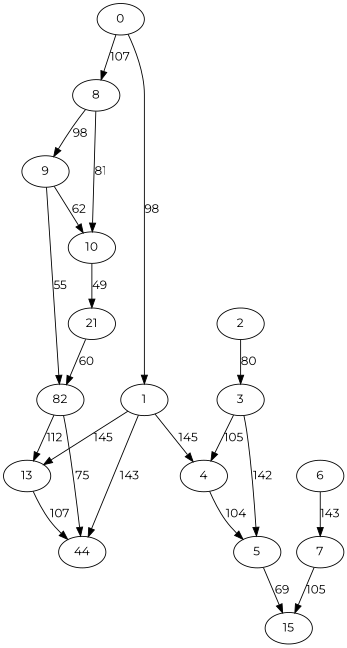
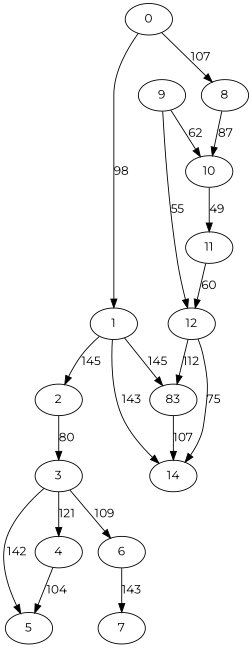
edge "8" -> "9": removed, label "98"
edge "8" -> "10": label "81" -> "87"
node "21": label "21" -> "11"
node "82": label "82" -> "12"
edge "1" -> "4": now "1" -> "2"
edge "3" -> "4": label "105" -> "121"
node "13": label "13" -> "83"
edge "3" -> "6": added, label "109"
node "44": label "44" -> "14"
node "15": removed
